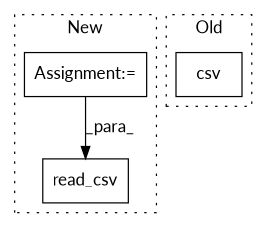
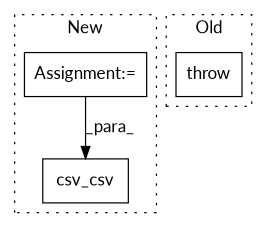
node "csv": label "csv" -> "throw"
node "read_csv": label "read_csv" -> "csv_csv"
